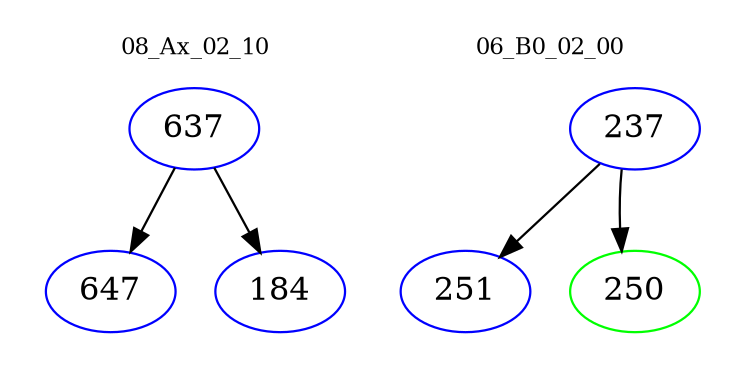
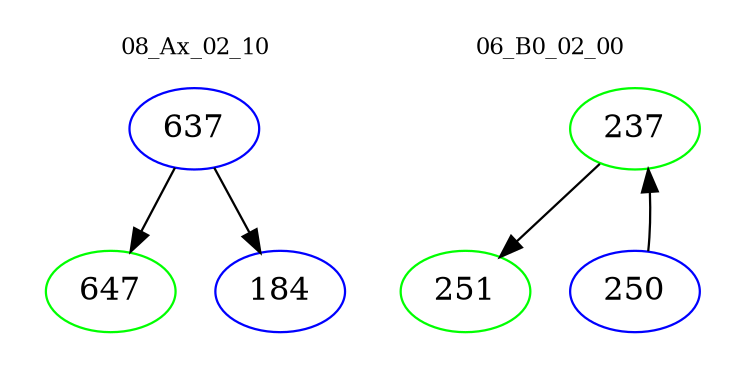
node "237": color blue -> green
edge "237" -> "250": reversed
node "647": color blue -> green
node "251": color blue -> green
node "250": color green -> blue
